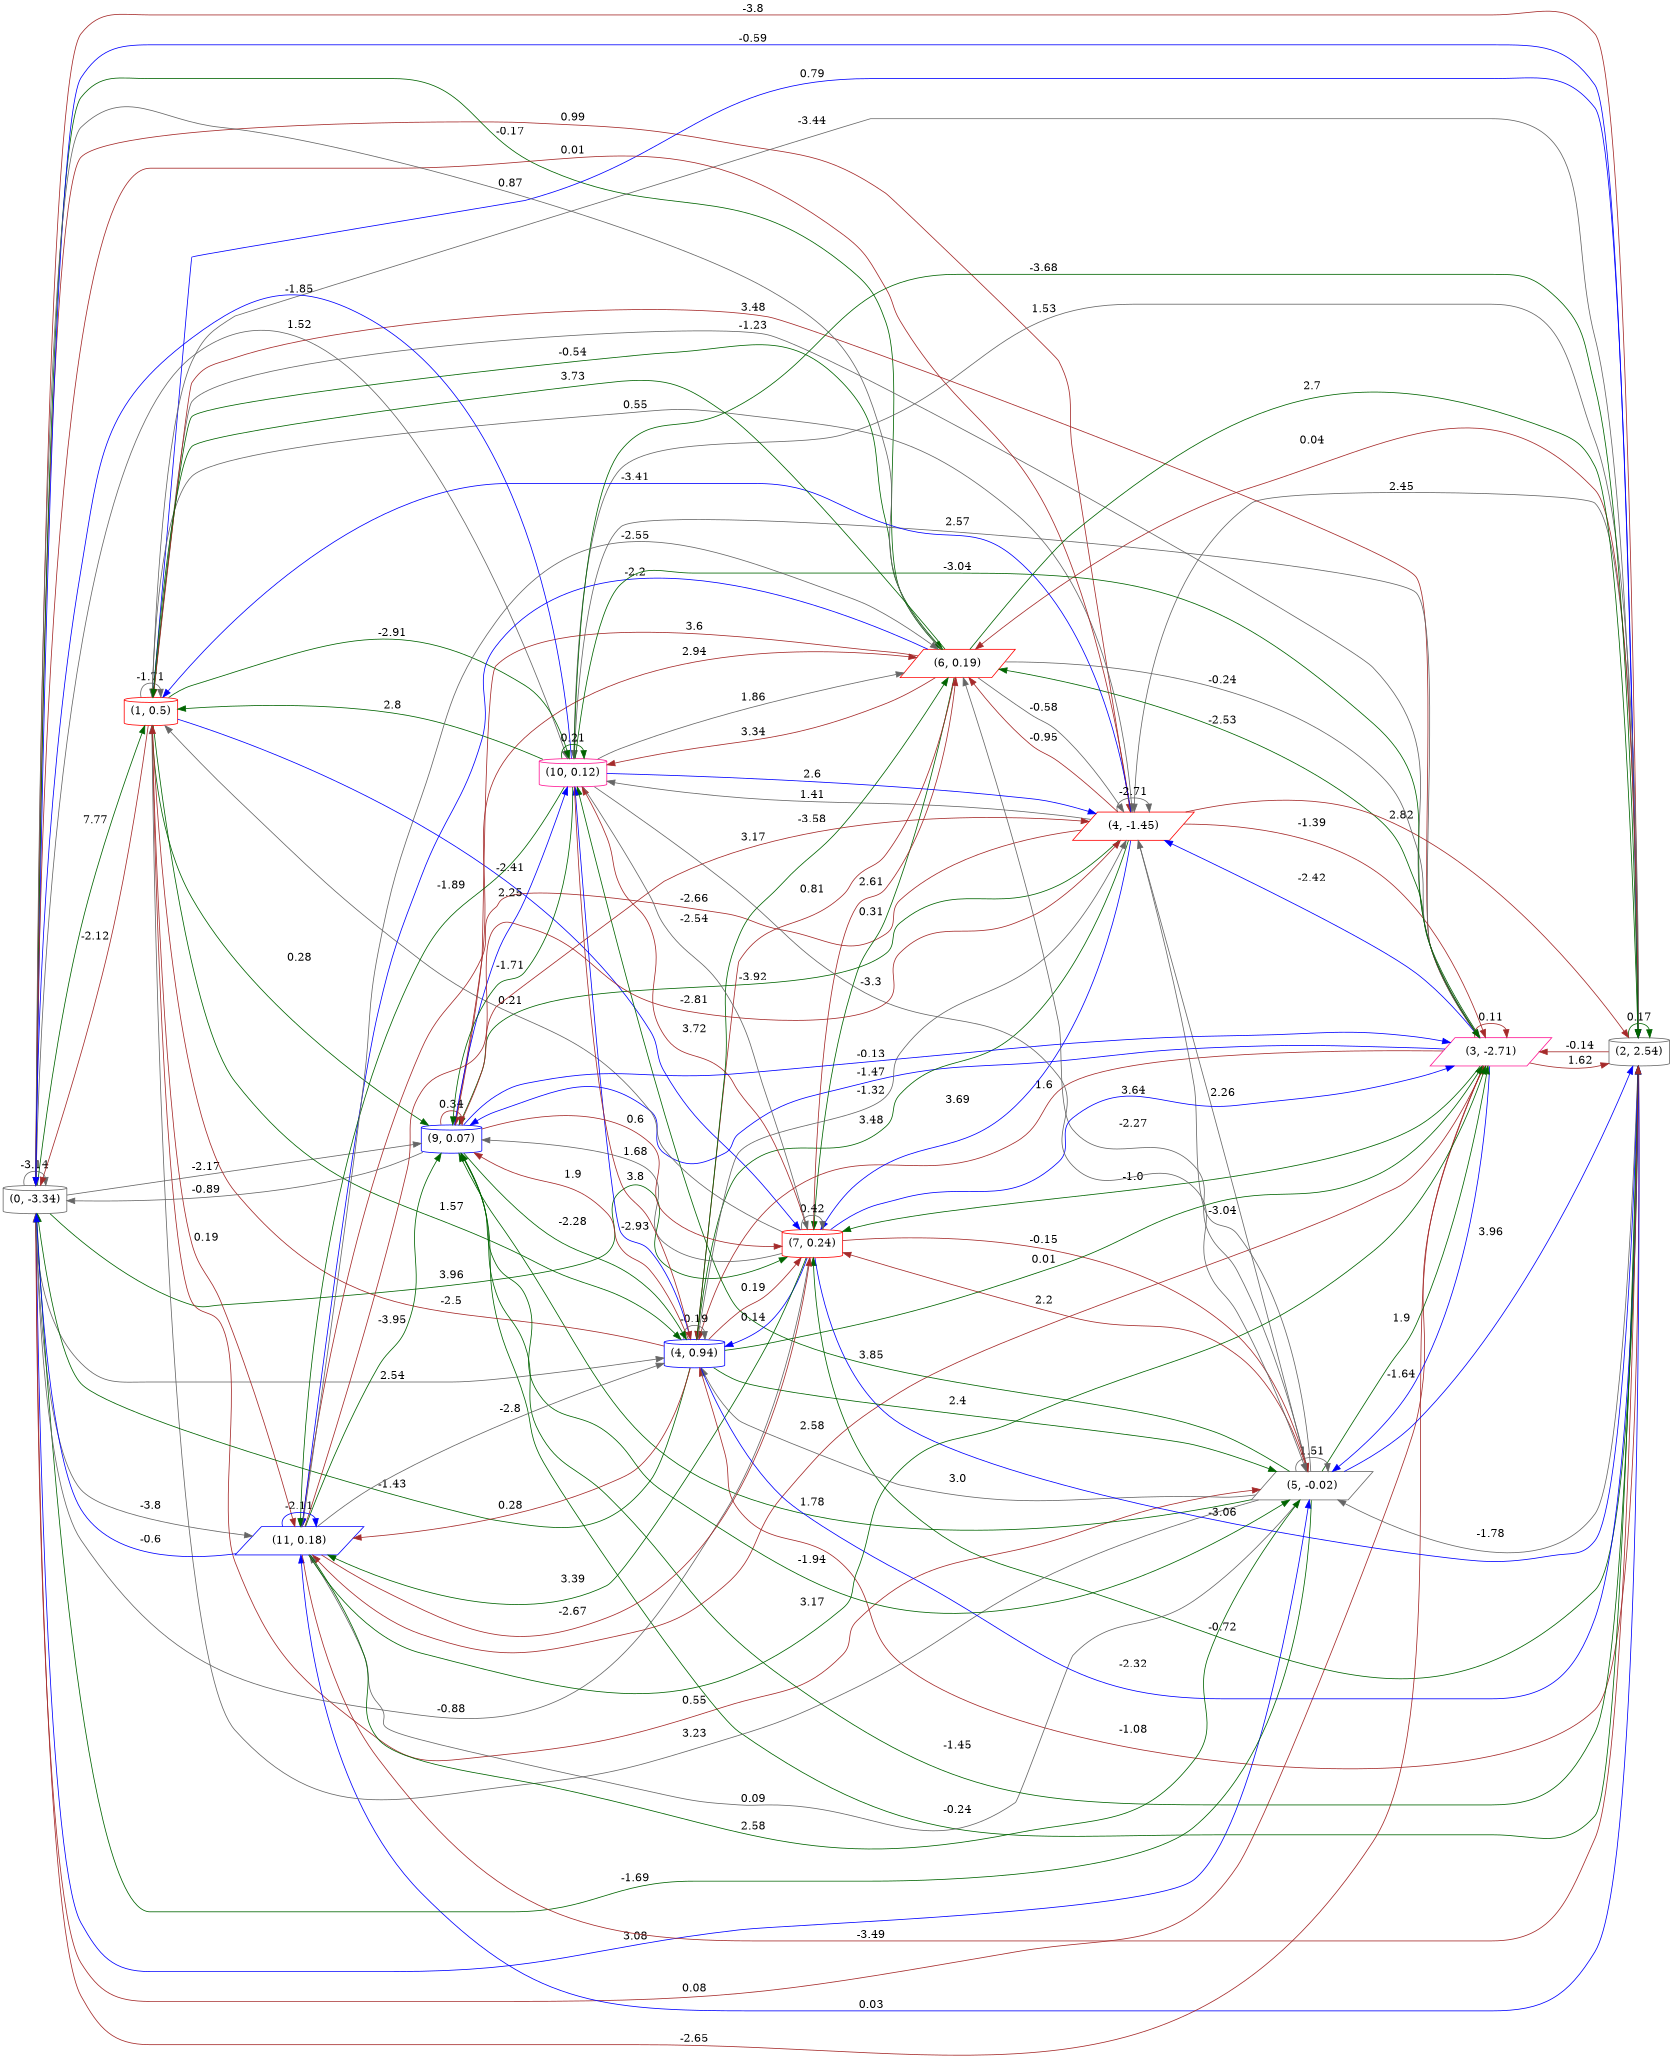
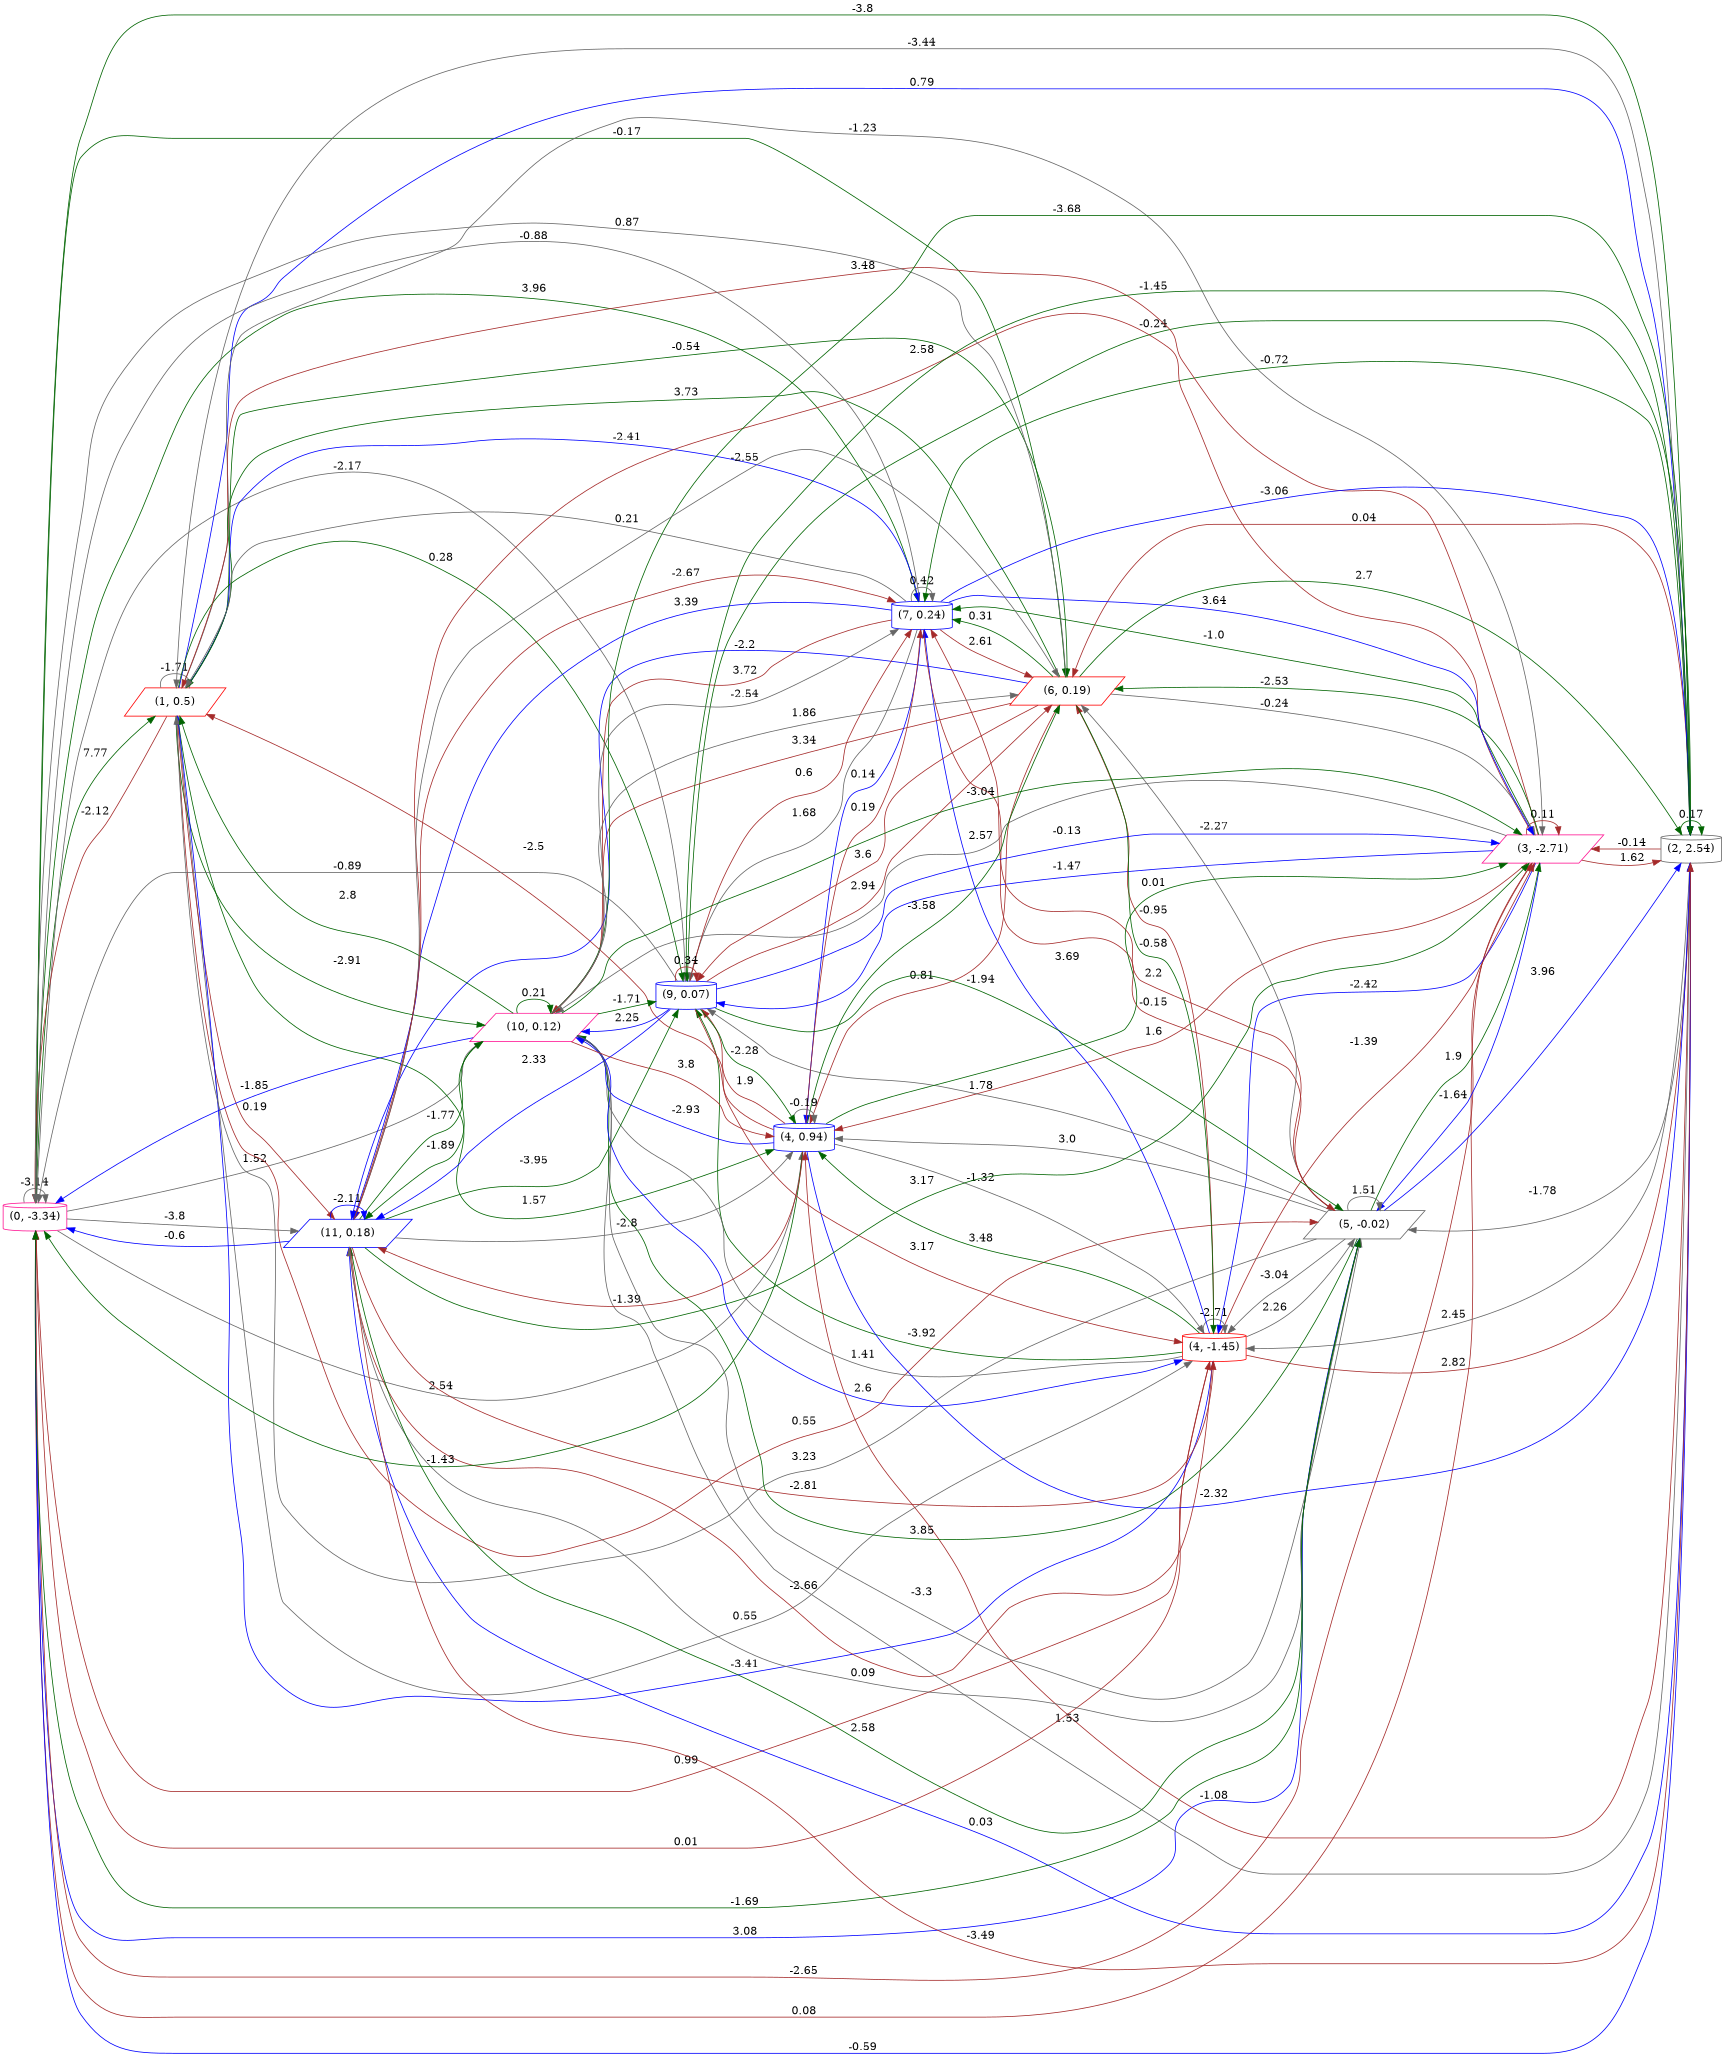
edge "(0, -3.34)" -> "(2, 2.54)": color brown -> darkgreen
node "(1, 0.5)": shape cylinder -> parallelogram
edge "(6, 0.19)" -> "(4, -1.45)": color gray40 -> darkgreen
node "(10, 0.12)": shape cylinder -> parallelogram
node "(4, -1.45)": shape parallelogram -> cylinder
edge "(9, 0.07)" -> "(11, 0.18)": added, label "2.33"
edge "(11, 0.18)" -> "(10, 0.12)": added, label "-1.77"
node "(0, -3.34)": color gray40 -> deeppink
node "(7, 0.24)": color red -> blue
edge "(4, 0.94)" -> "(5, -0.02)": removed, label "2.4"
edge "(5, -0.02)" -> "(9, 0.07)": color darkgreen -> gray40
edge "(4, 0.94)" -> "(11, 0.18)": label "0.28" -> "-1.39"
edge "(7, 0.24)" -> "(11, 0.18)": color darkgreen -> blue
